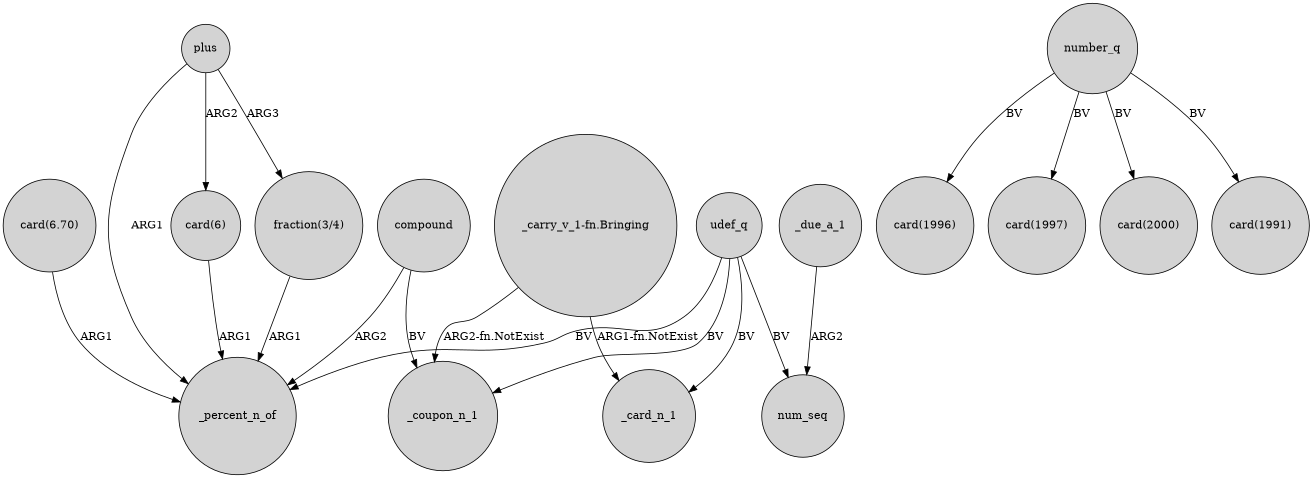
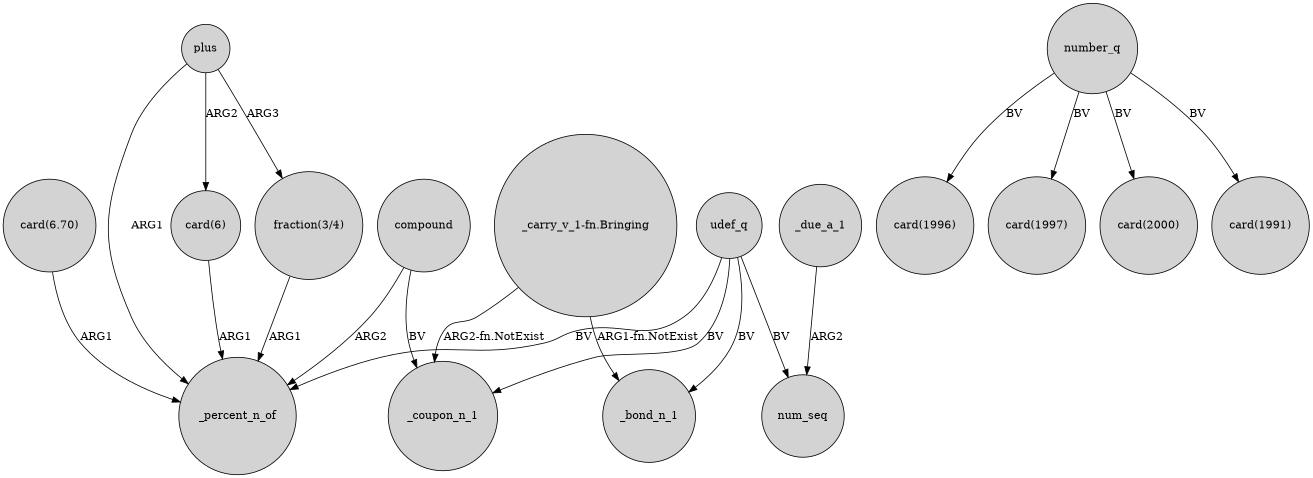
node "_card_n_1": label "_card_n_1" -> "_bond_n_1"
